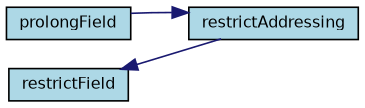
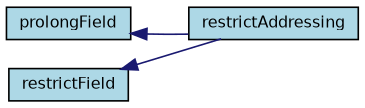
edge "prolongField" -> "restrictAddressing": reversed
